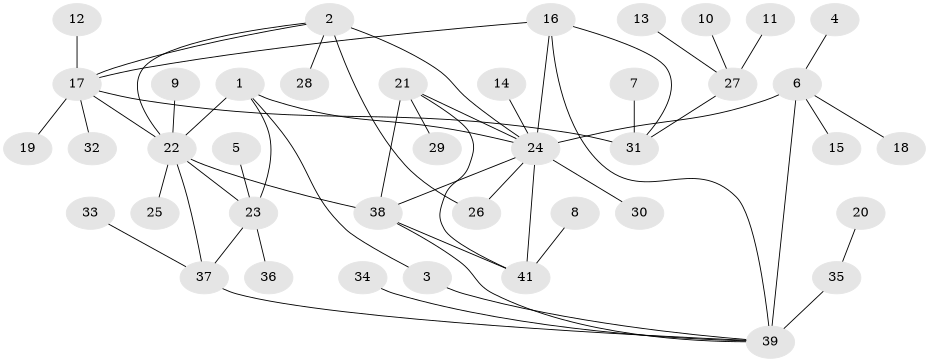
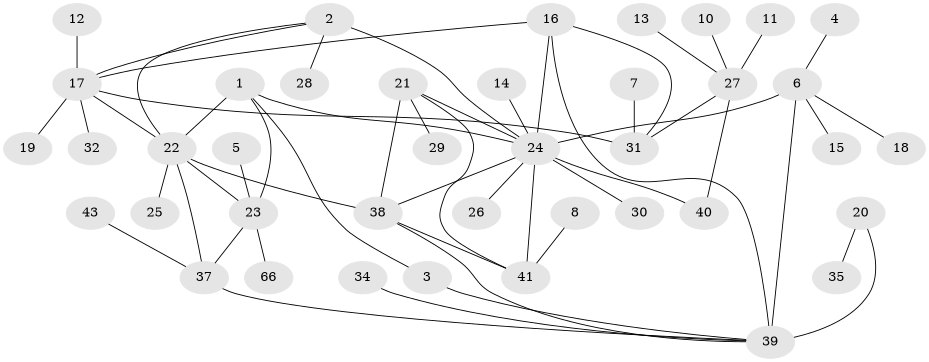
node "9": removed
edge "2" -- "26": removed
node "33": label "33" -> "43"
node "40": added
node "36": label "36" -> "66"
edge "35" -- "39": now "20" -- "39"
